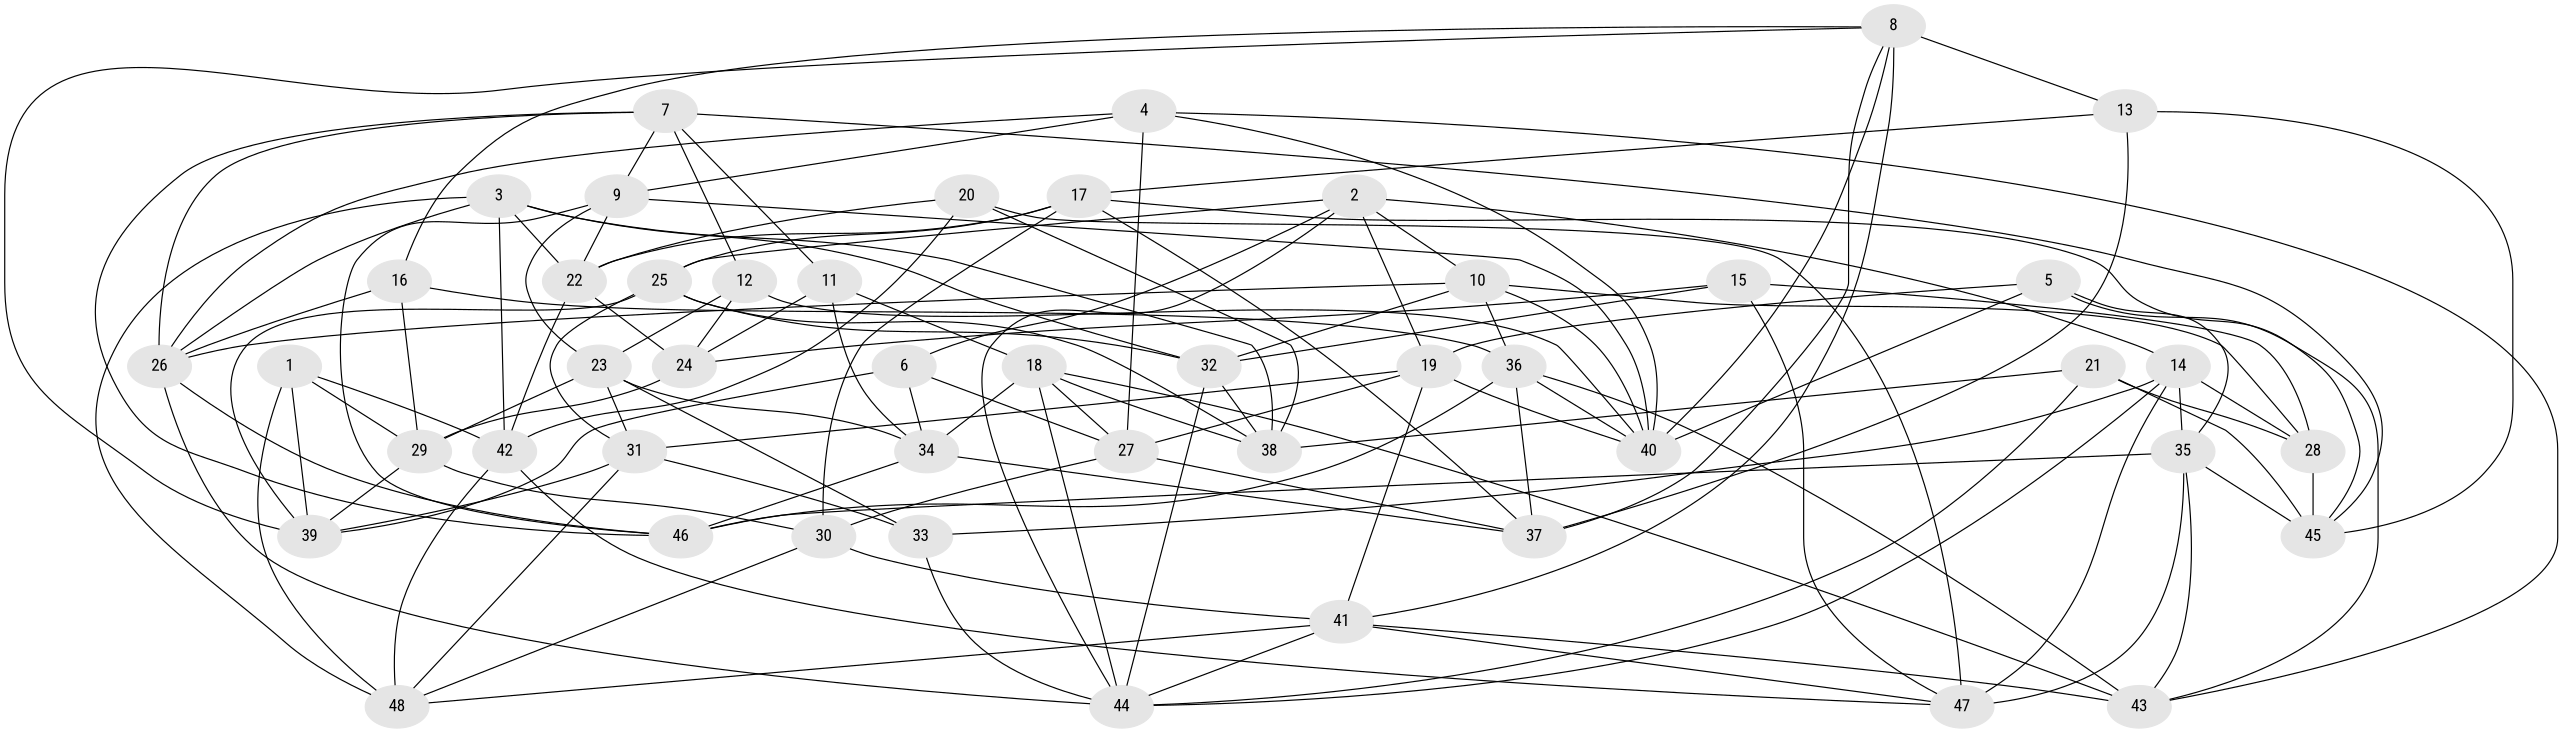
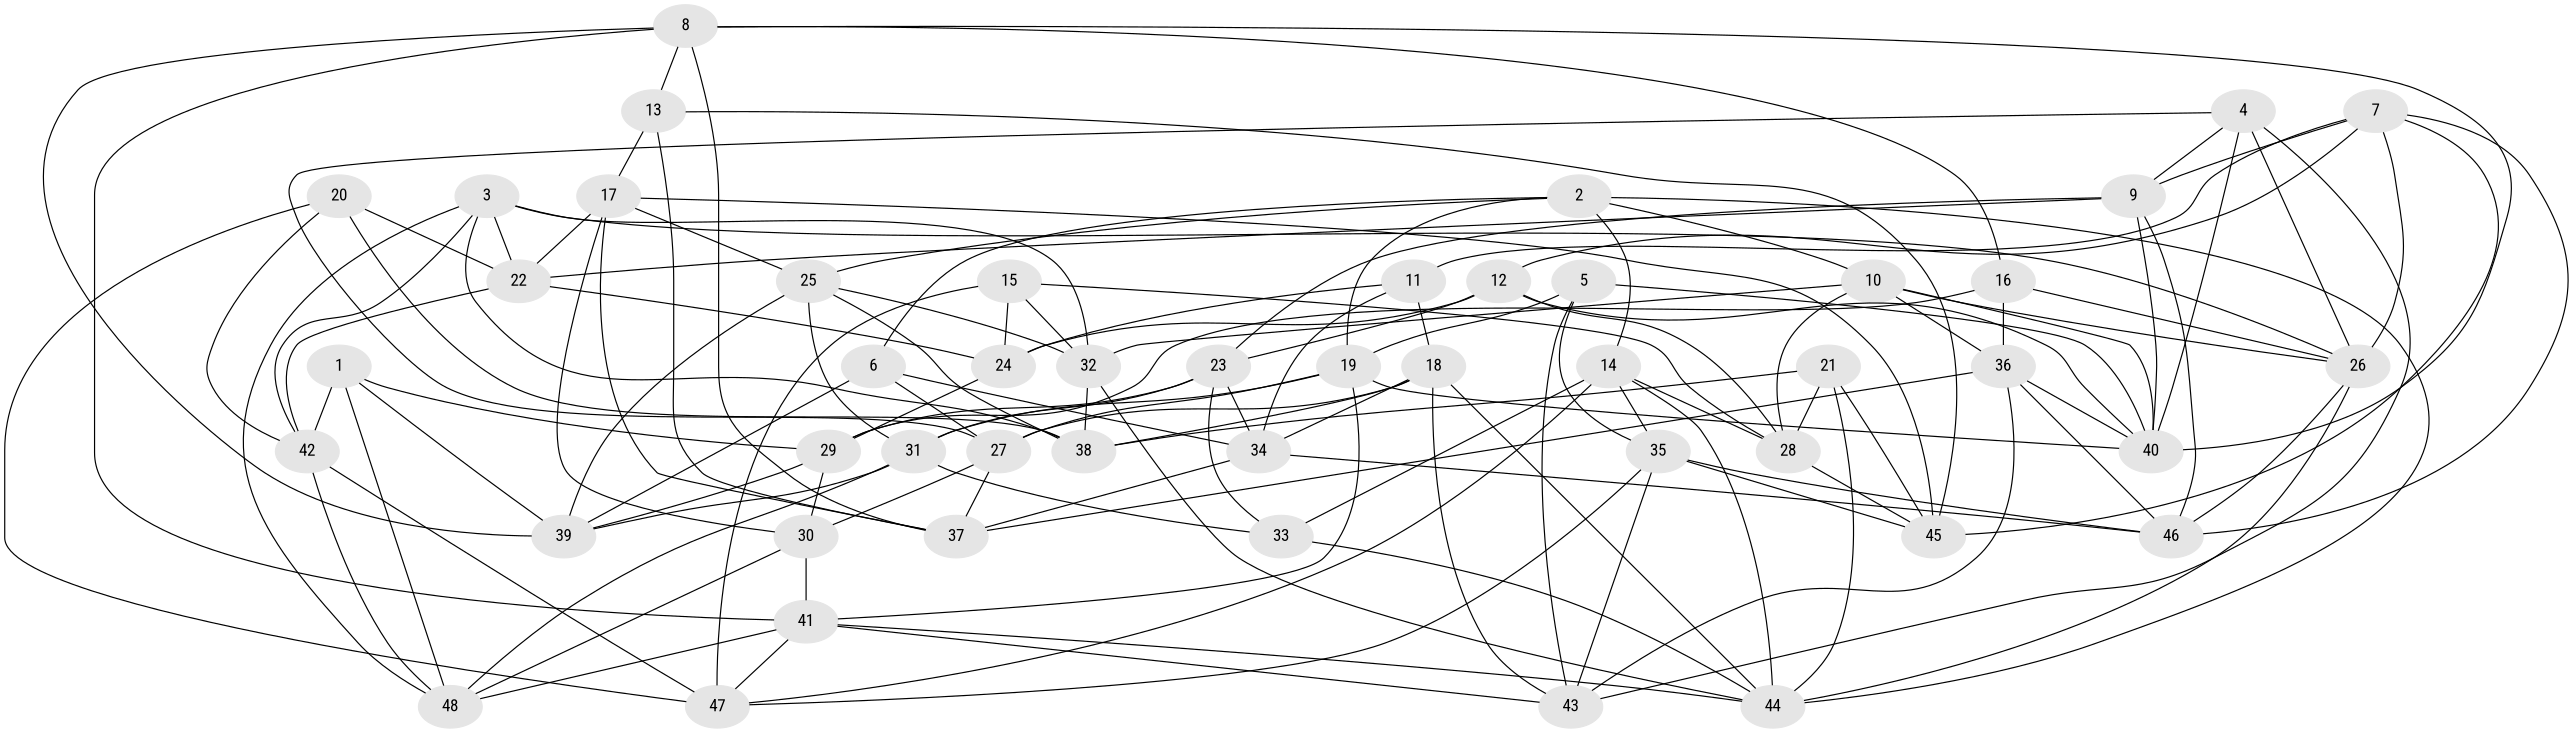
edge "12" -- "28": added
